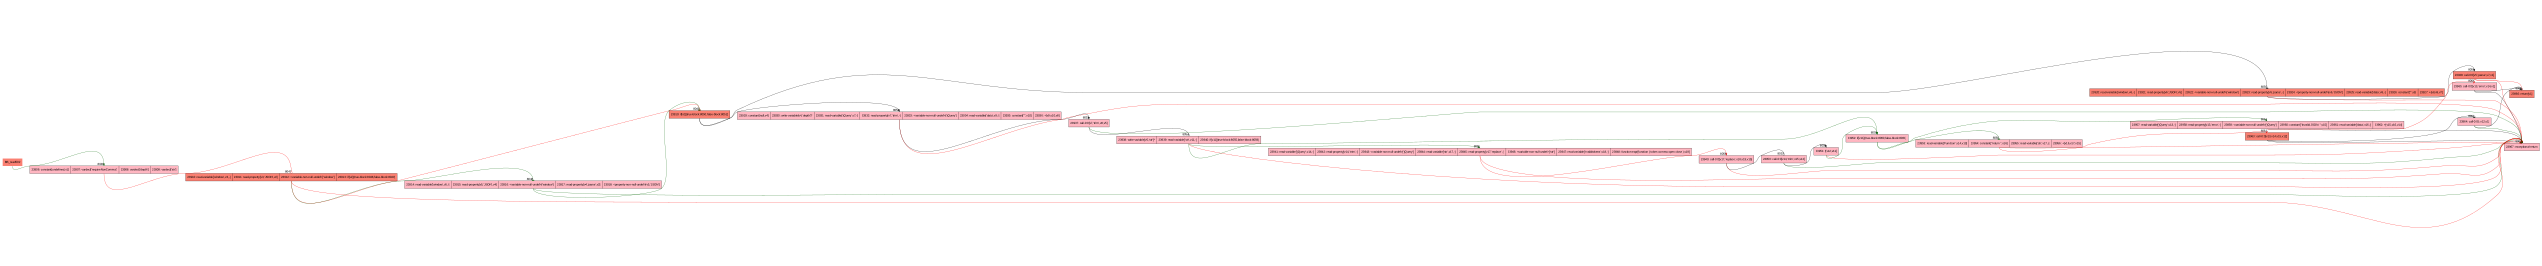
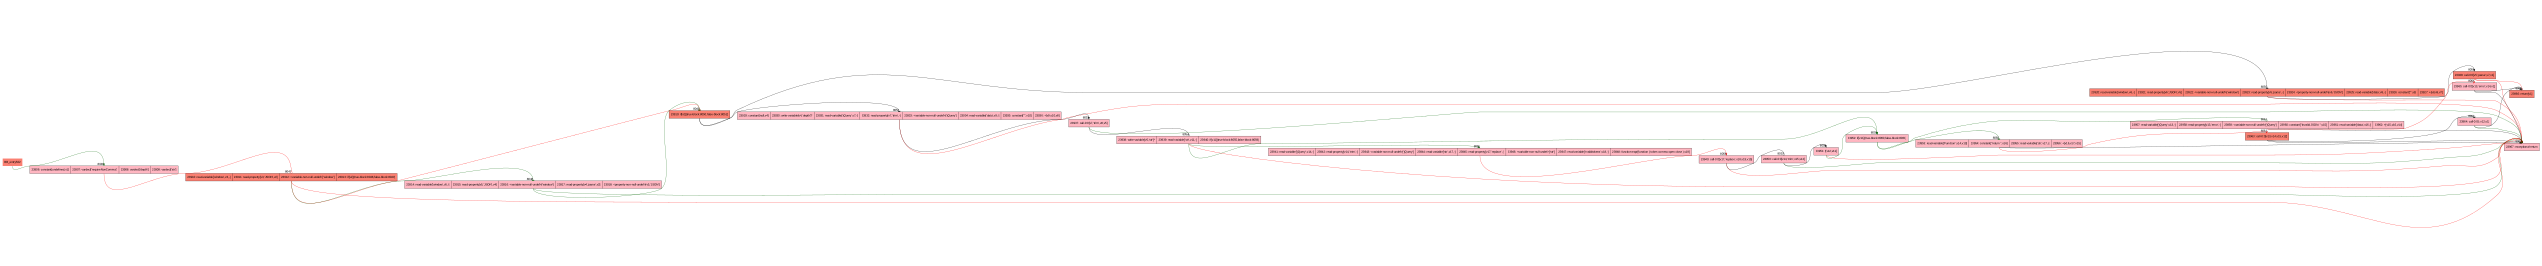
edge "23919: if[v2](true-block:8050,false-block:8052)" -> "23929: constant[null,v4]": arrowhead normal -> tee
edge "23952: if[v11](true-block:8060,false-block:8061)" -> "23957: read-variable['jQuery',v13,-]": arrowhead normal -> odot
edge "23953: read-variable['Function',v14,v13]" -> "23967: exceptional-return": color red -> black
node "BB_read502": label "BB_read502" -> "BB_entry502"
edge "23941: read-variable['jQuery',v14,-]" -> "23967: exceptional-return": removed
